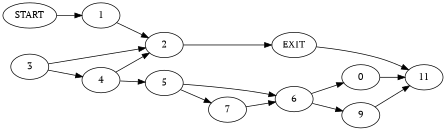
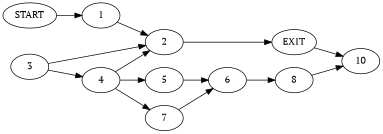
node "0": label "0" -> "8"
node "11": label "11" -> "10"
edge "5" -> "7": now "4" -> "7"
node "9": removed
